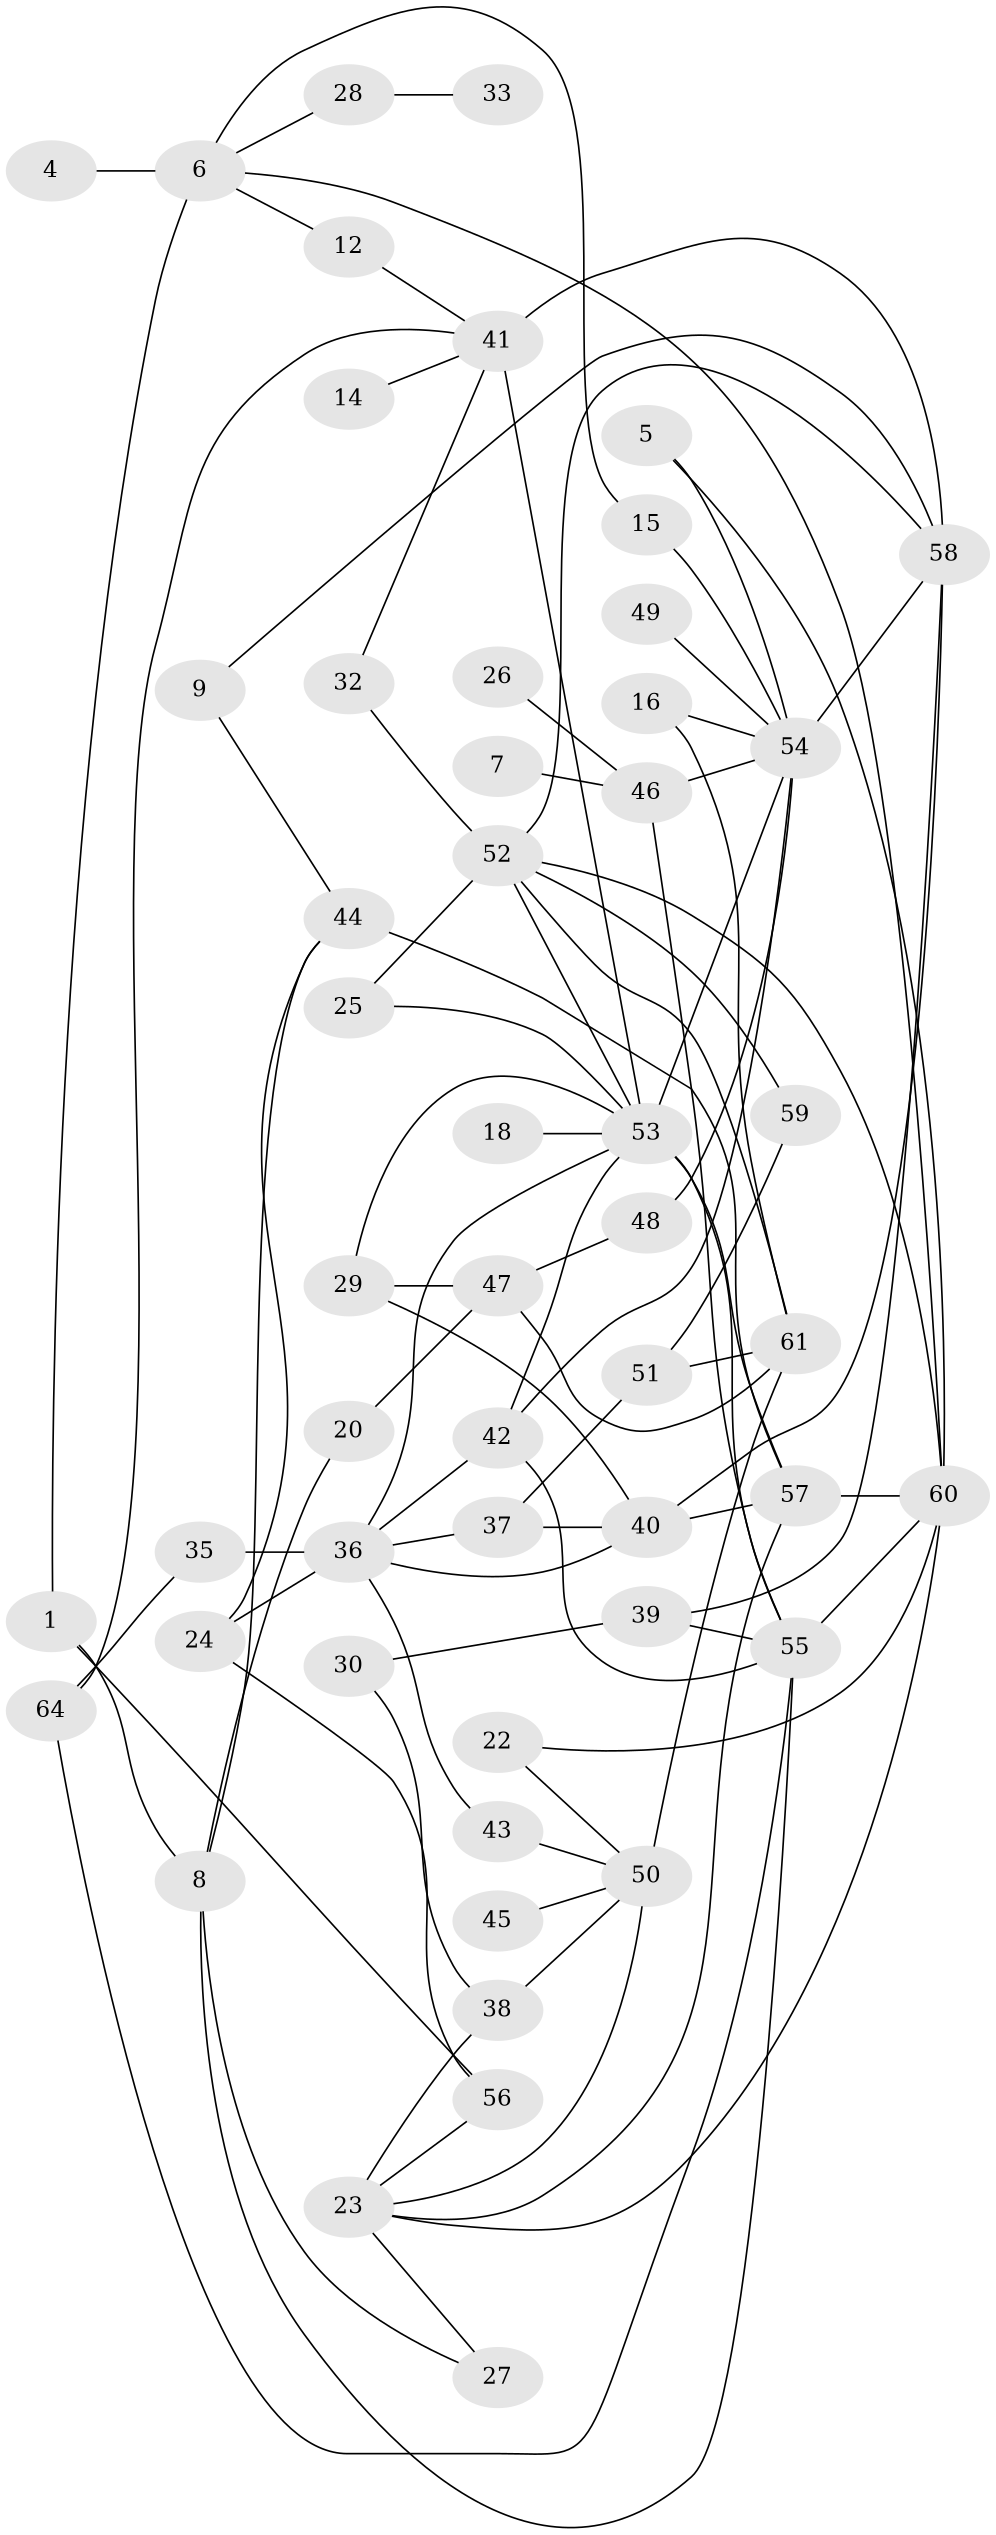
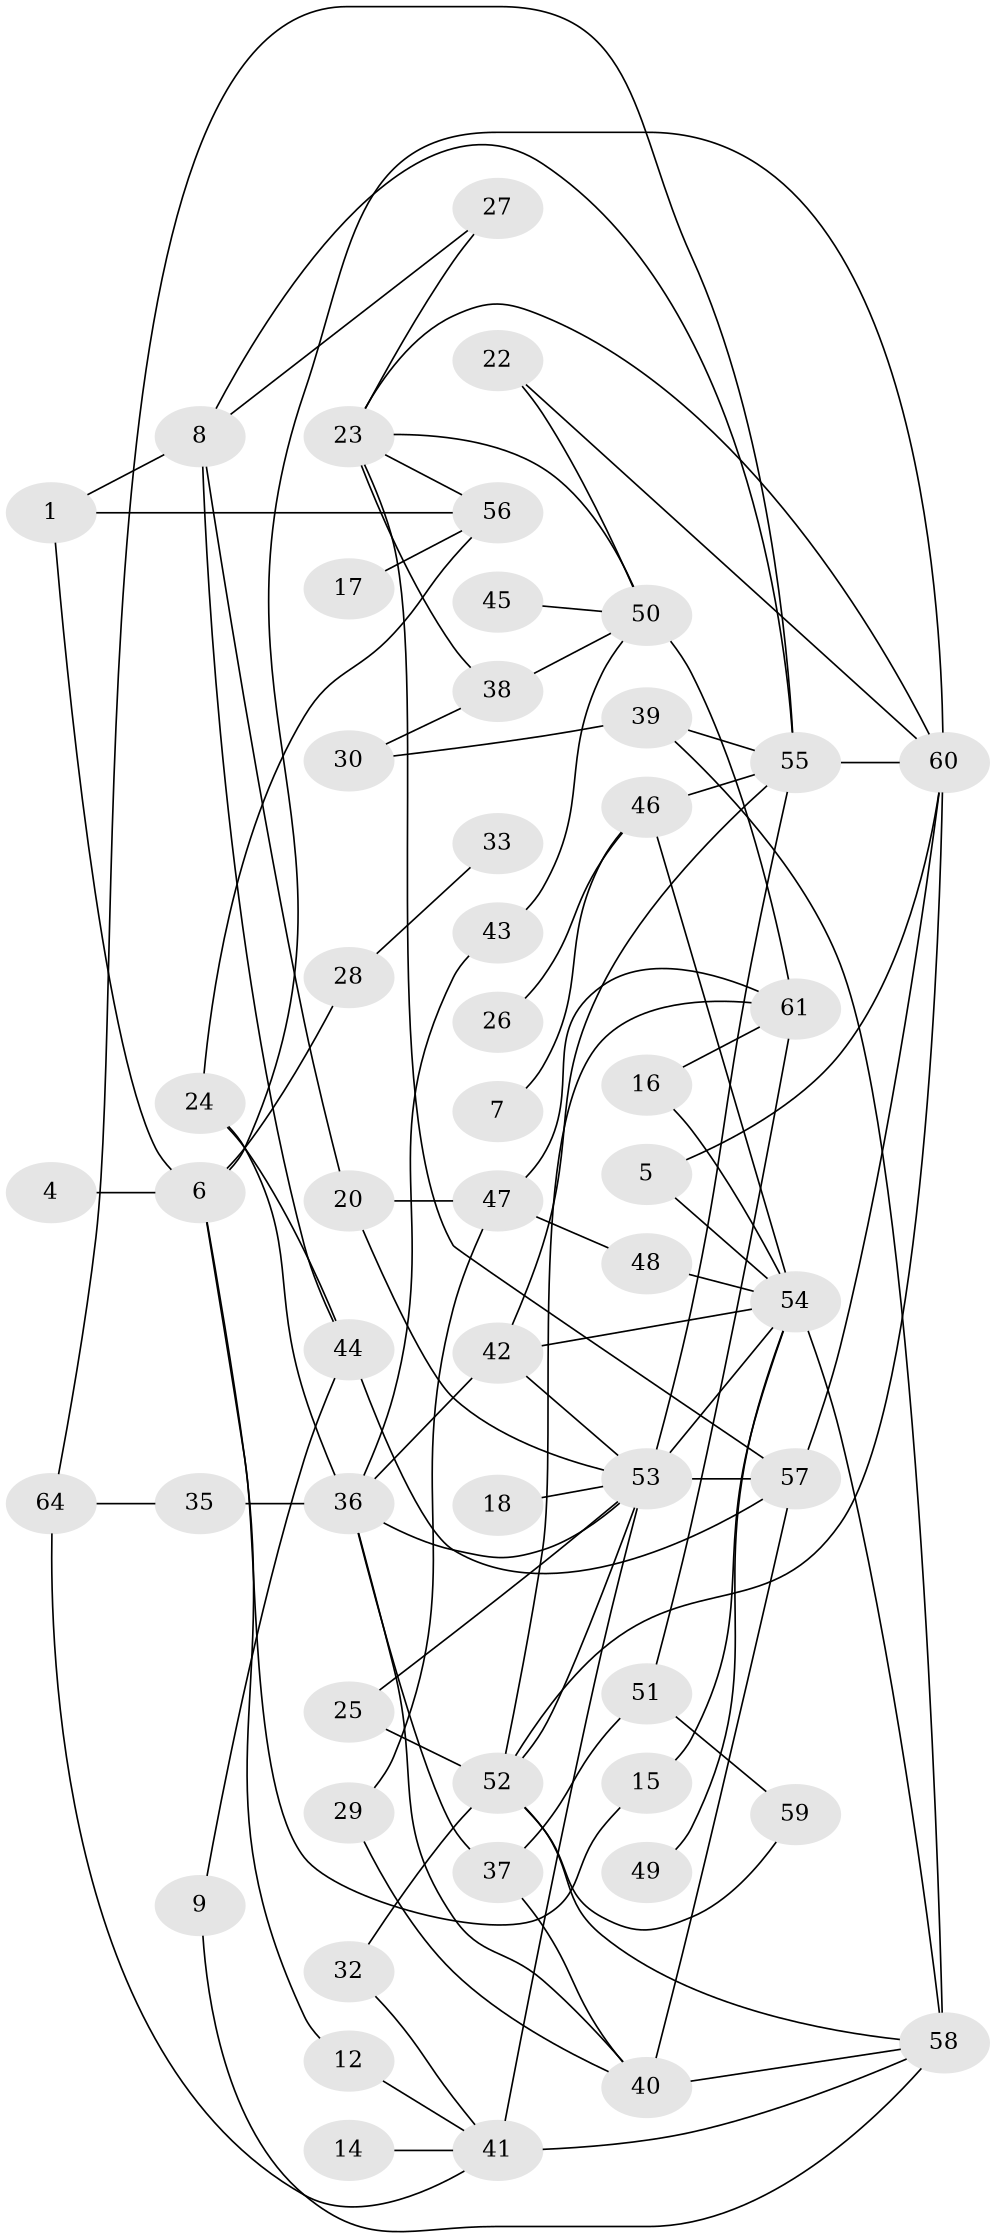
node "17": added
edge "53" -- "29": now "53" -- "20"
